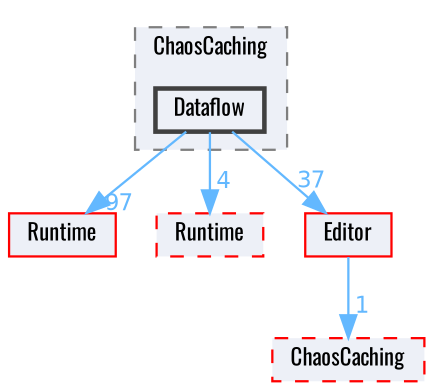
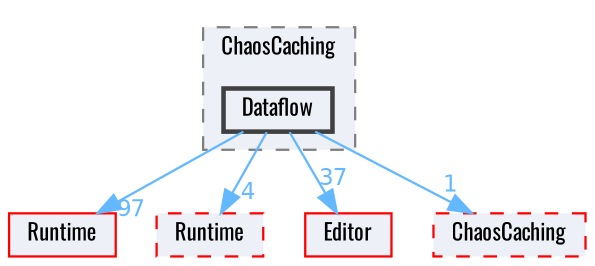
edge "Editor" -> "ChaosCaching": now "Dataflow" -> "ChaosCaching"
